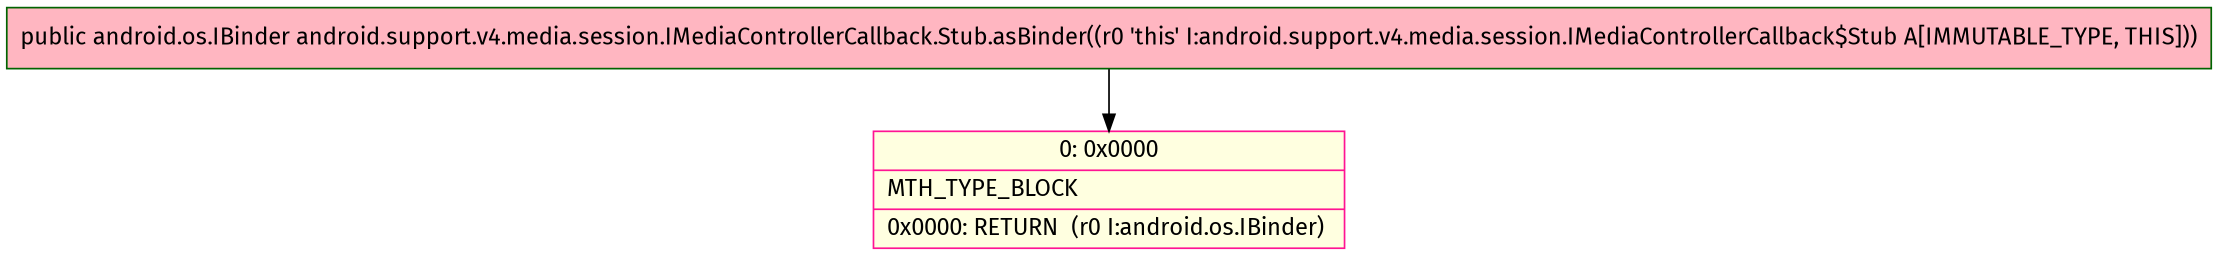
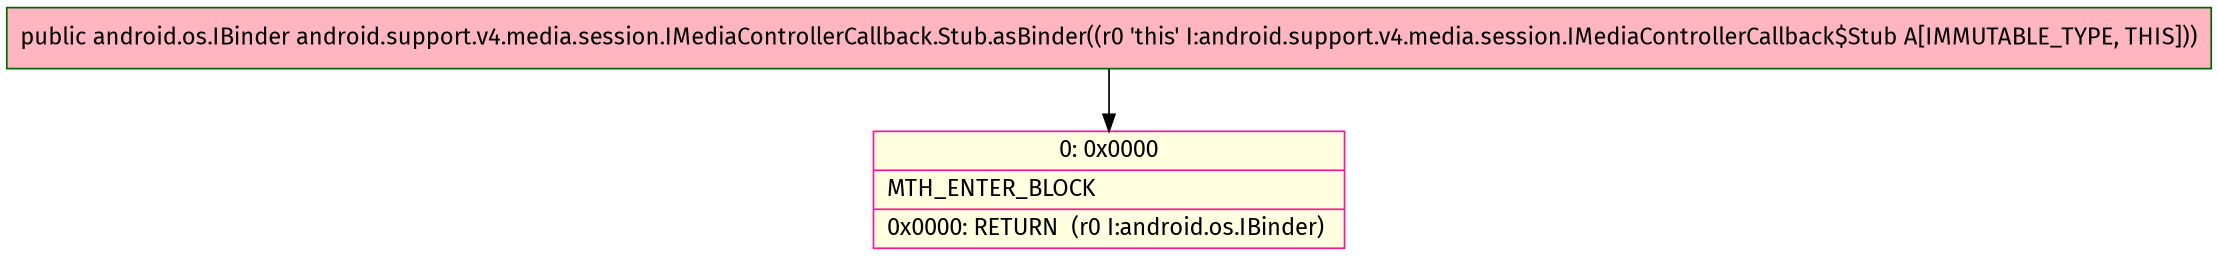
node "0: 0x0000": text "MTH_TYPE_BLOCK" -> "MTH_ENTER_BLOCK"
